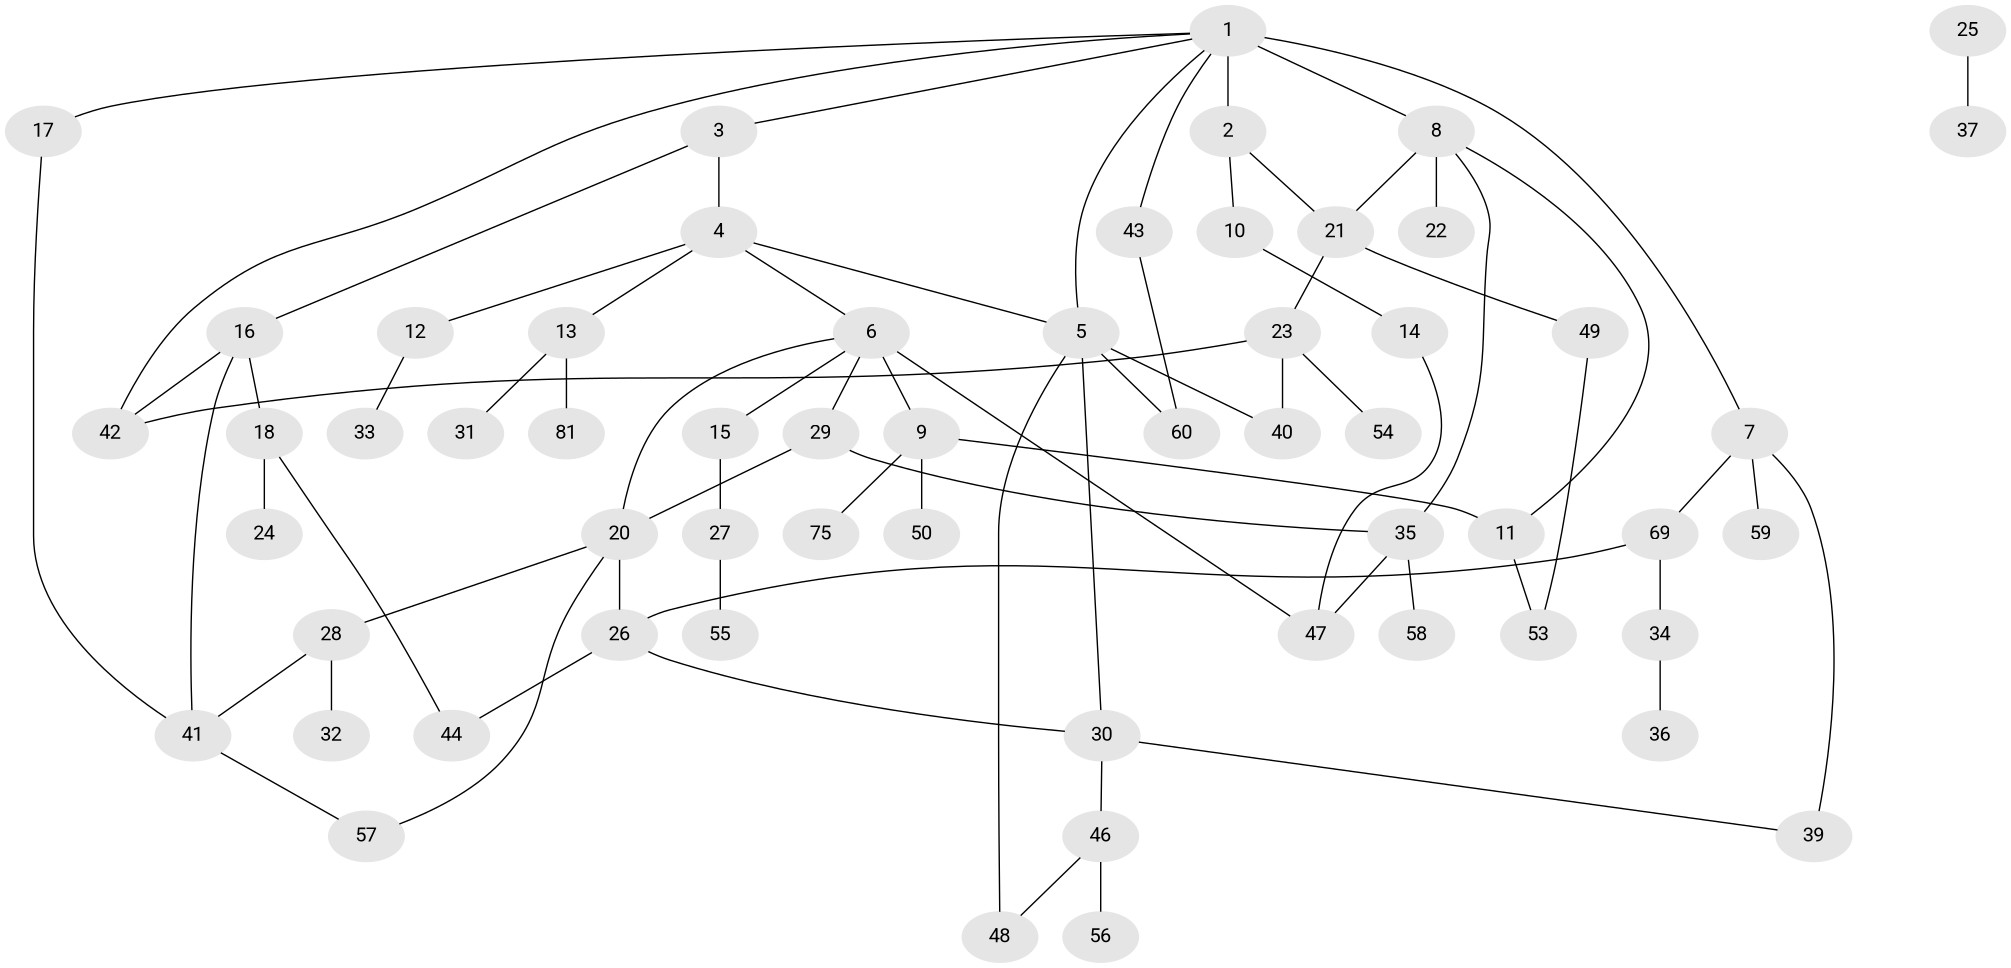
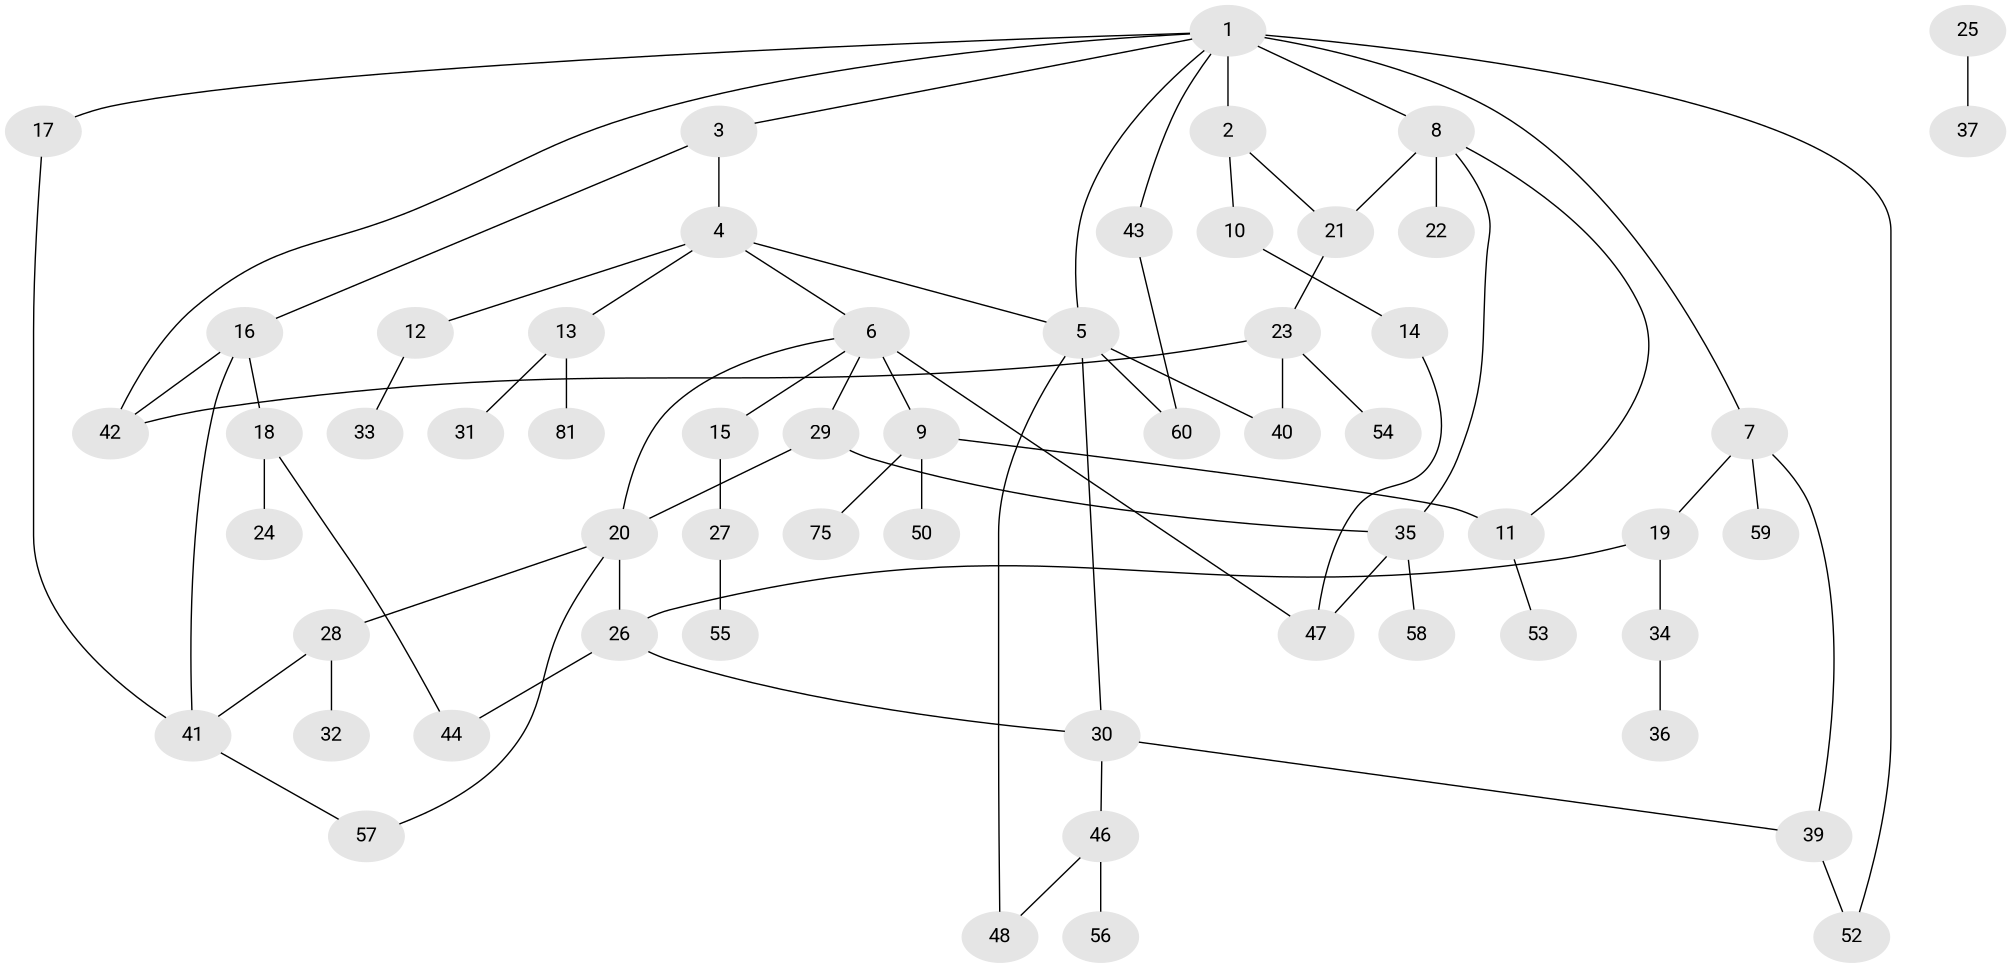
node "49": removed
node "69": label "69" -> "19"
node "52": added
